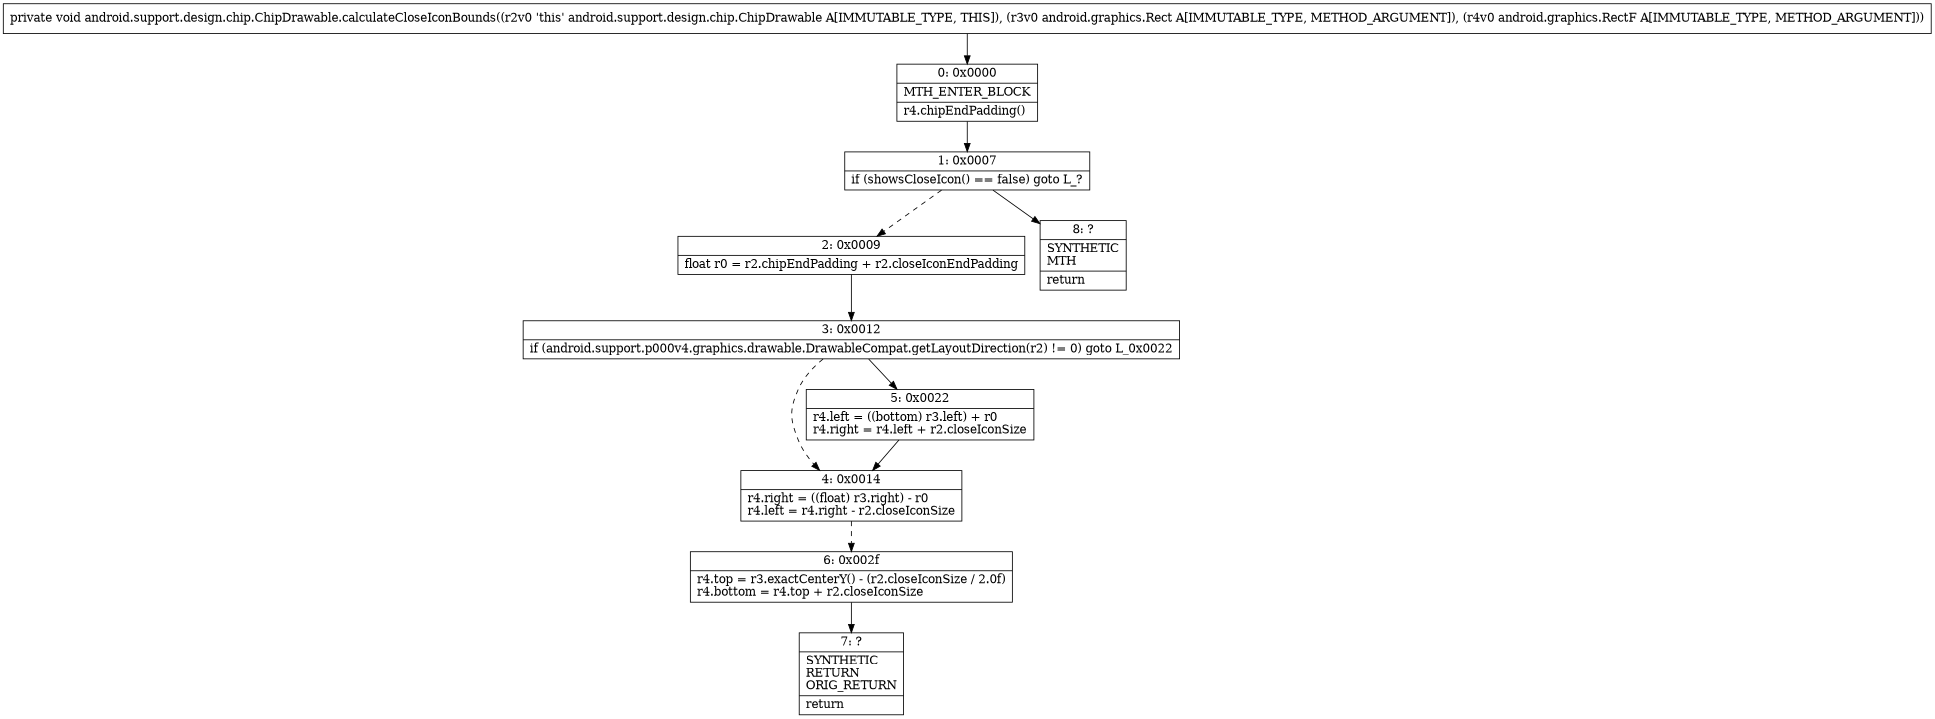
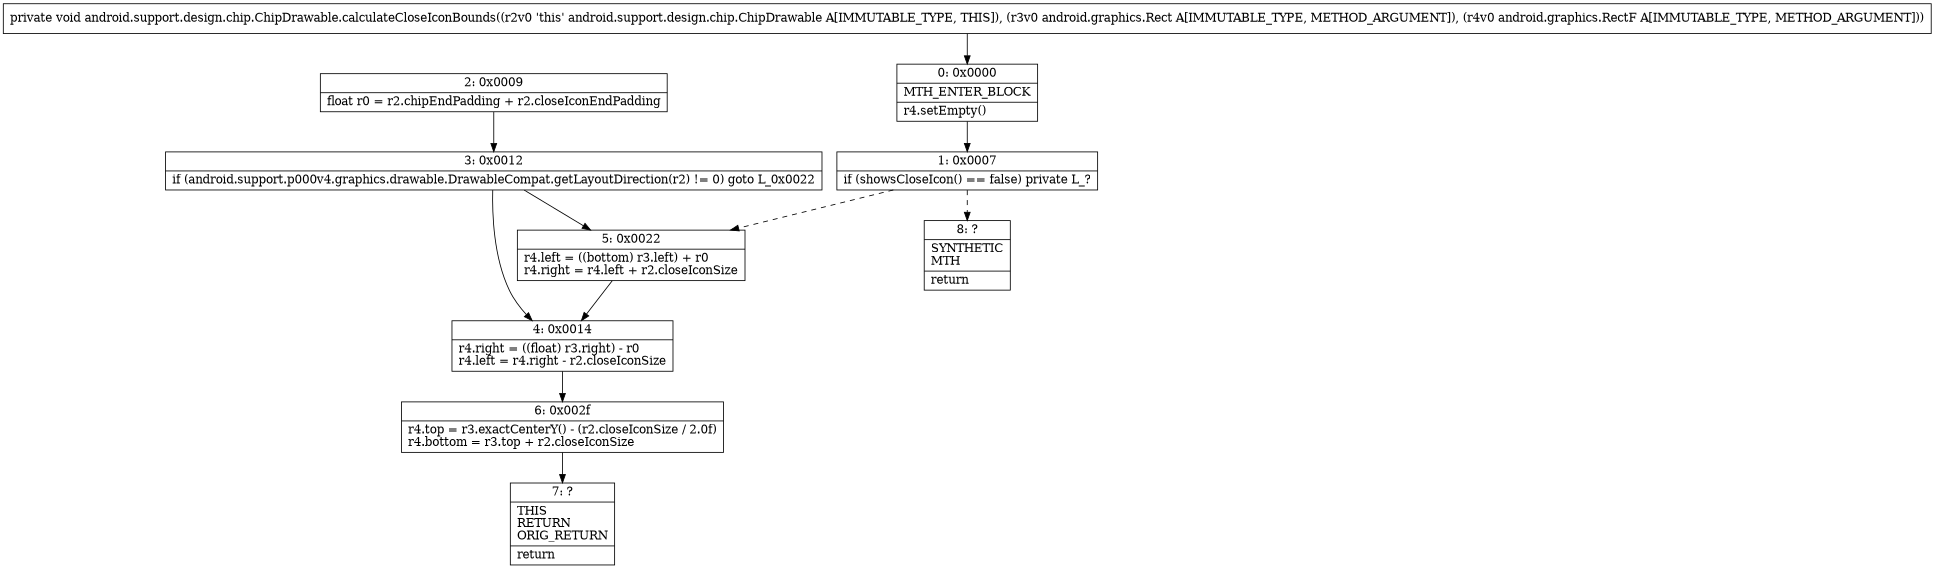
node "0: 0x0000": text "r4.chipEndPadding()" -> "r4.setEmpty()"
node "1: 0x0007": text "if (showsCloseIcon() == false) goto L_?" -> "if (showsCloseIcon() == false) private L_?"
edge "1: 0x0007" -> "8: ?": style solid -> dashed
edge "1: 0x0007" -> "2: 0x0009": now "1: 0x0007" -> "5: 0x0022"
edge "3: 0x0012" -> "4: 0x0014": style dashed -> solid
edge "4: 0x0014" -> "6: 0x002f": style dashed -> solid
node "6: 0x002f": text "r4.bottom = r4.top + r2.closeIconSize" -> "r4.bottom = r3.top + r2.closeIconSize"
node "7: ?": text "SYNTHETIC" -> "THIS"
